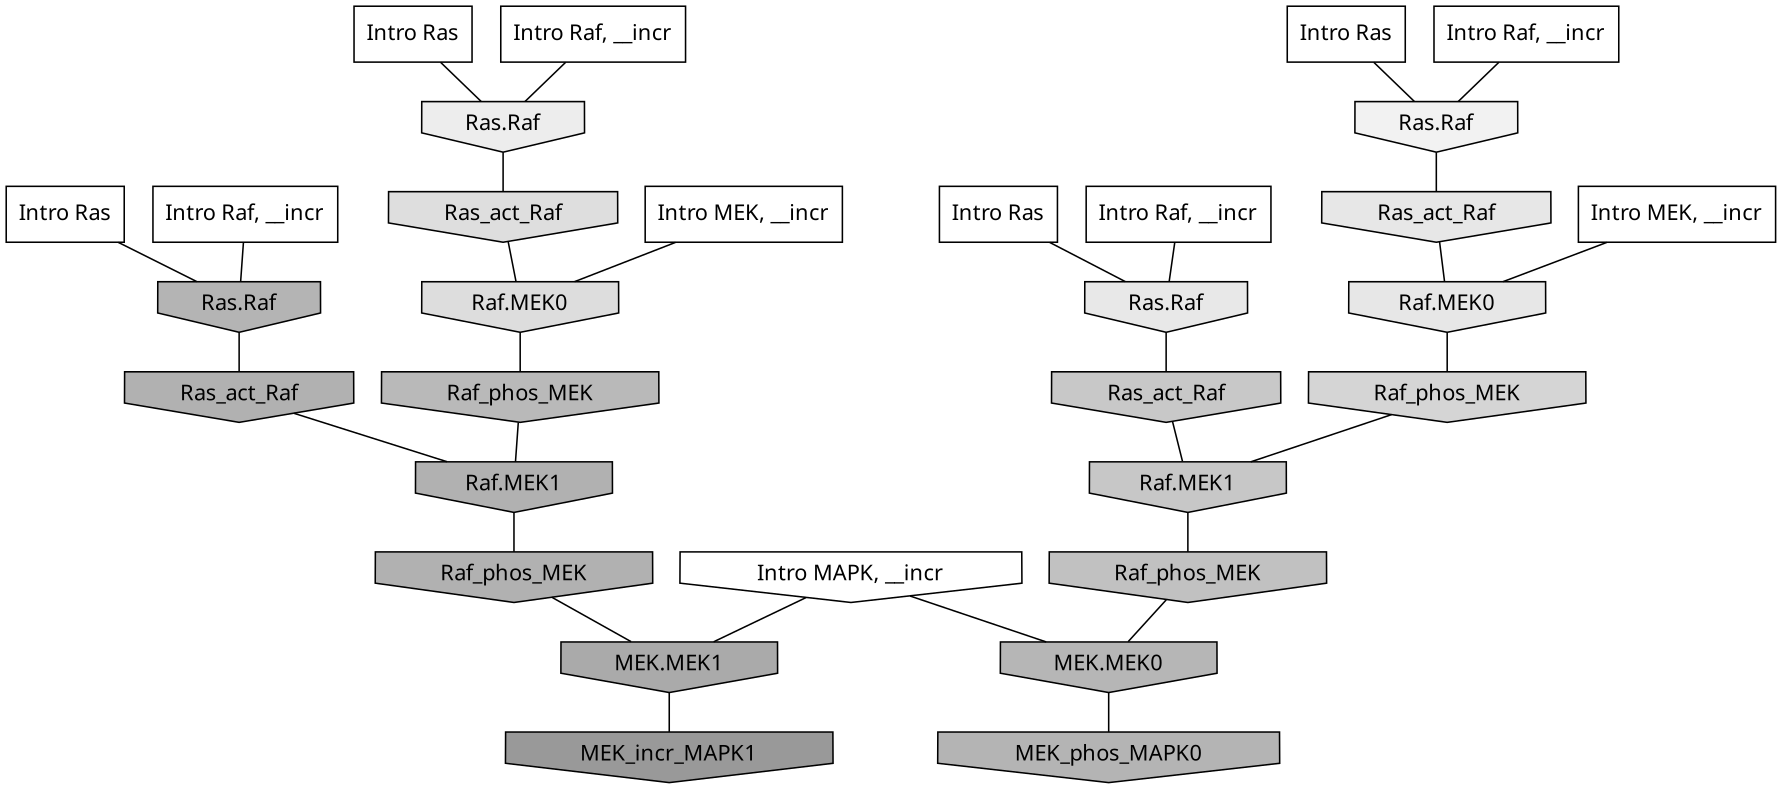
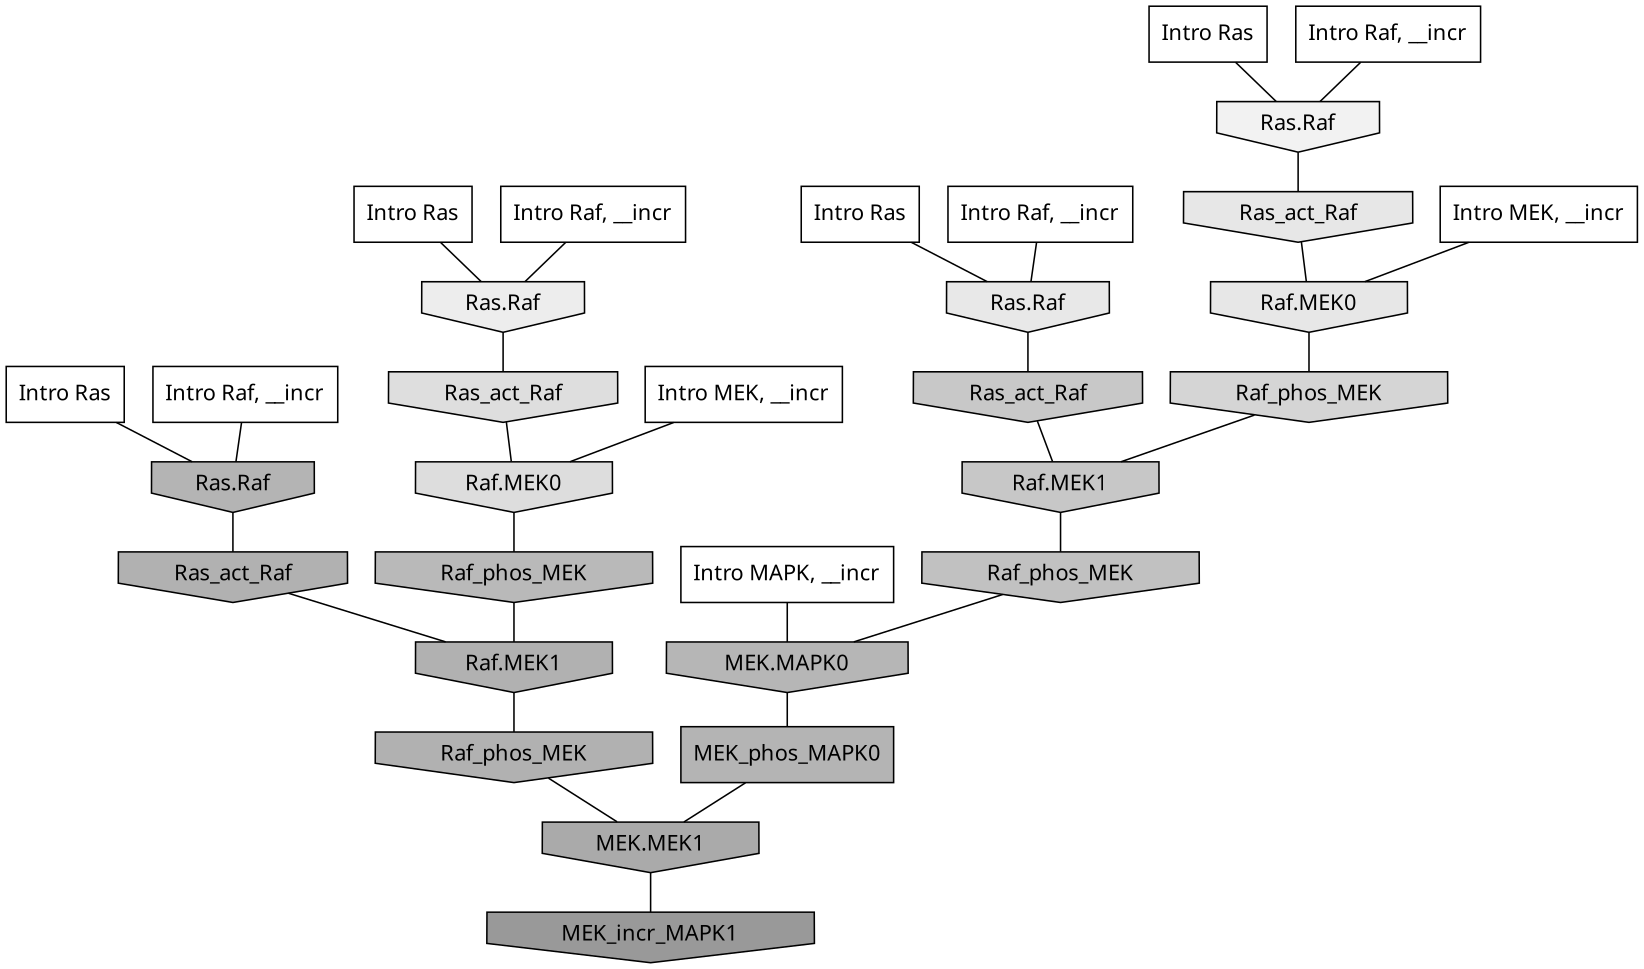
node "Intro MAPK, __incr": shape invhouse -> box
edge "Intro MAPK, __incr" -- "MEK.MEK1": now "MEK_phos_MAPK0" -- "MEK.MEK1"
node "MEK.MEK0": label "MEK.MEK0" -> "MEK.MAPK0"
node "MEK_phos_MAPK0": shape invhouse -> box
